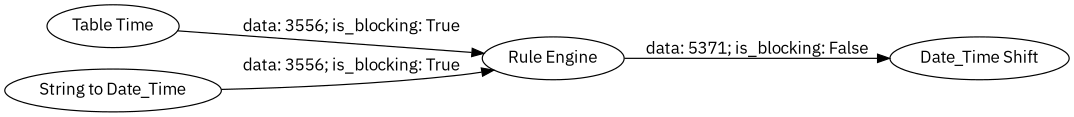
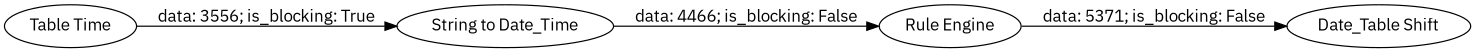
edge "Table Time" -> "Rule Engine": now "Table Time" -> "String to Date_Time"
node "Date_Time Shift": label "Date_Time Shift" -> "Date_Table Shift"
edge "String to Date_Time" -> "Rule Engine": label "data: 3556; is_blocking: True" -> "data: 4466; is_blocking: False"
